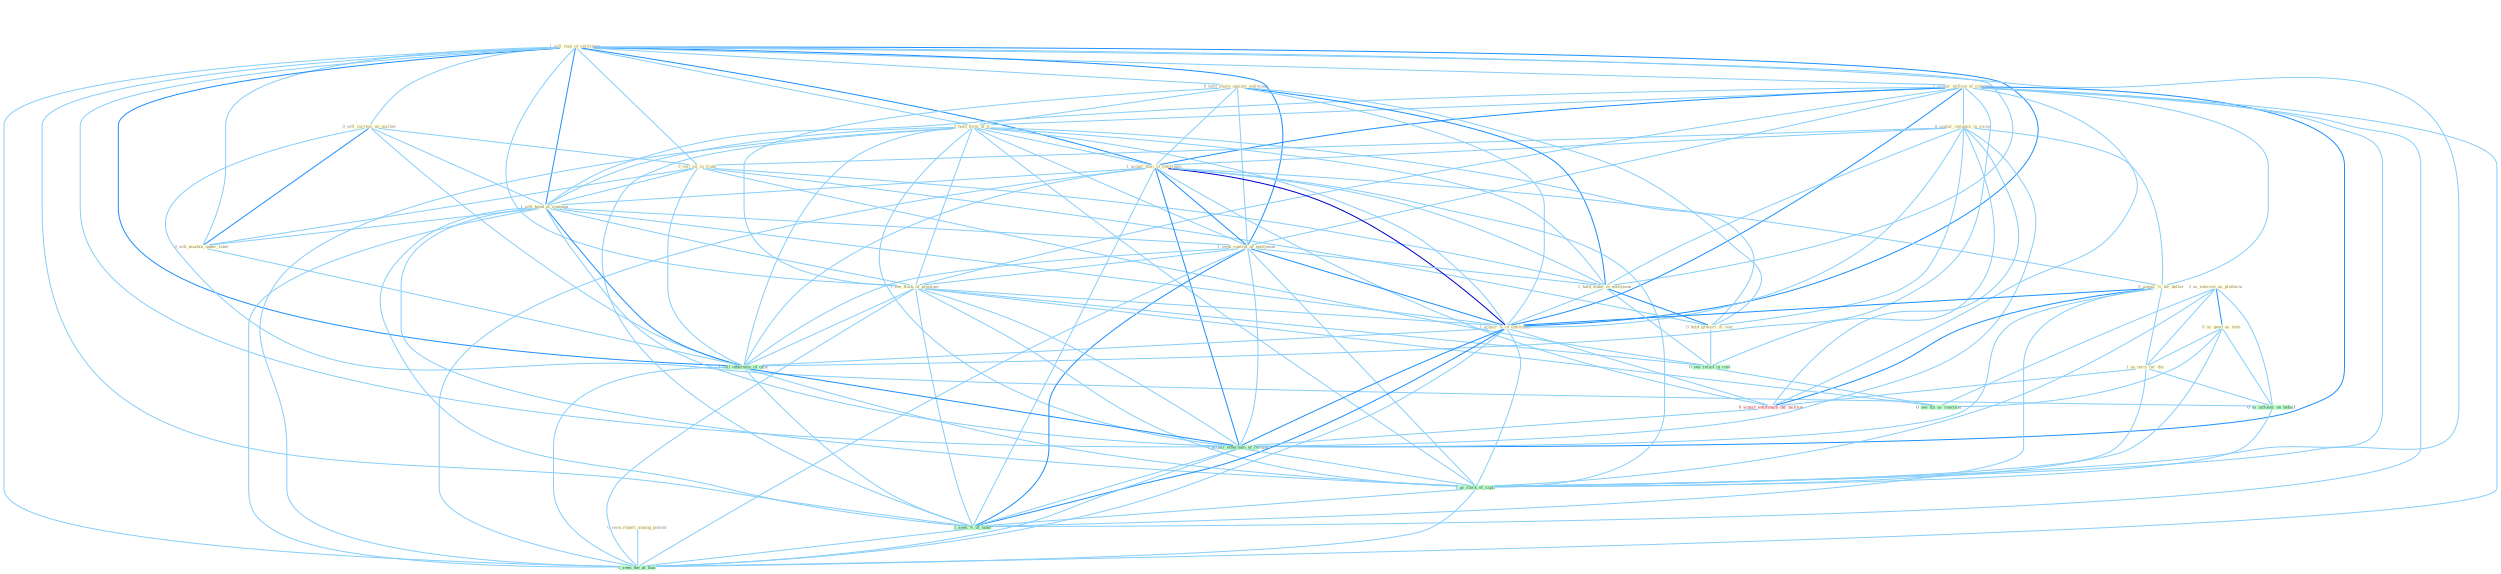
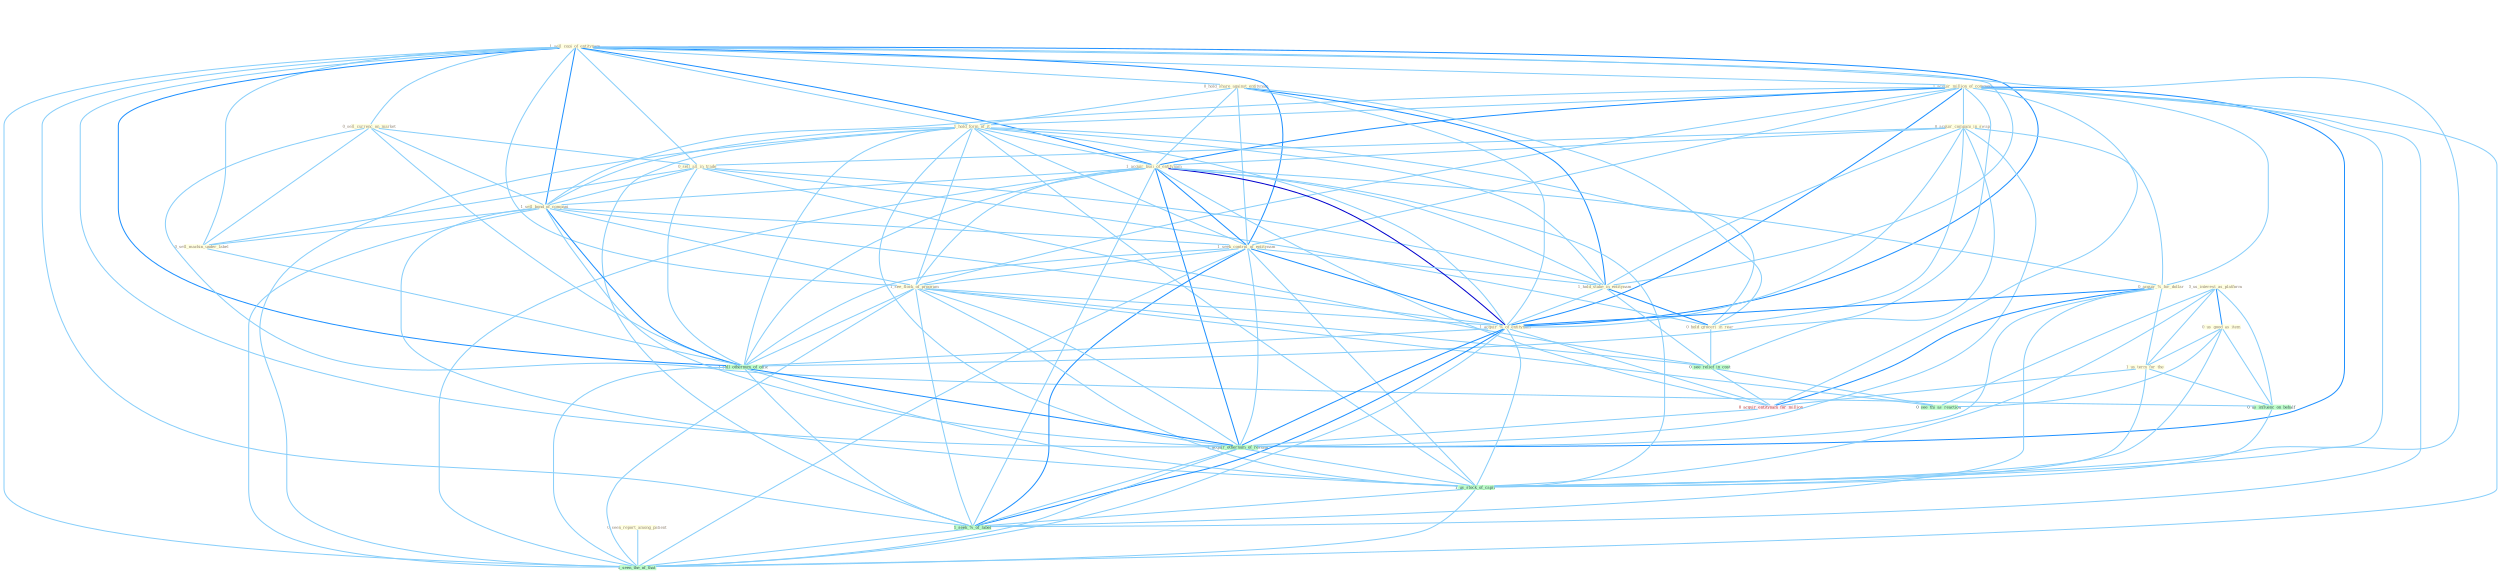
edge "0_hold_share_against_entitynam" -- "1_see_flock_of_program": now "1_acquir_busi_of_entitynam" -- "1_see_flock_of_program"
edge "0_sell_currenc_on_market" -- "0_sell_machin_under_label": color #1e90ff -> #87cefa
edge "0_acquir_compani_in_swap" -- "0_acquir_entitynam_for_million": now "0_see_relief_in_cost" -- "0_acquir_entitynam_for_million"
edge "1_sell_bond_of_compani" -- "1_seek_%_of_label": removed
